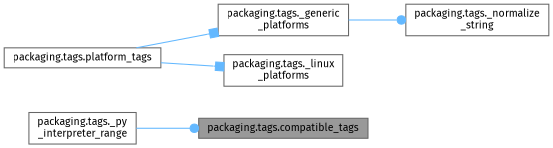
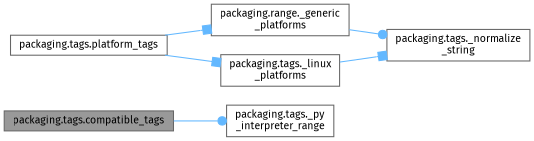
node "packaging.tags._generic _platforms": label "packaging.tags._generic _platforms" -> "packaging.range._generic _platforms"
edge "packaging.tags._linux _platforms" -> "packaging.tags._normalize _string": added
edge "packaging.tags._py _interpreter_range" -> "packaging.tags.compatible_tags": reversed
